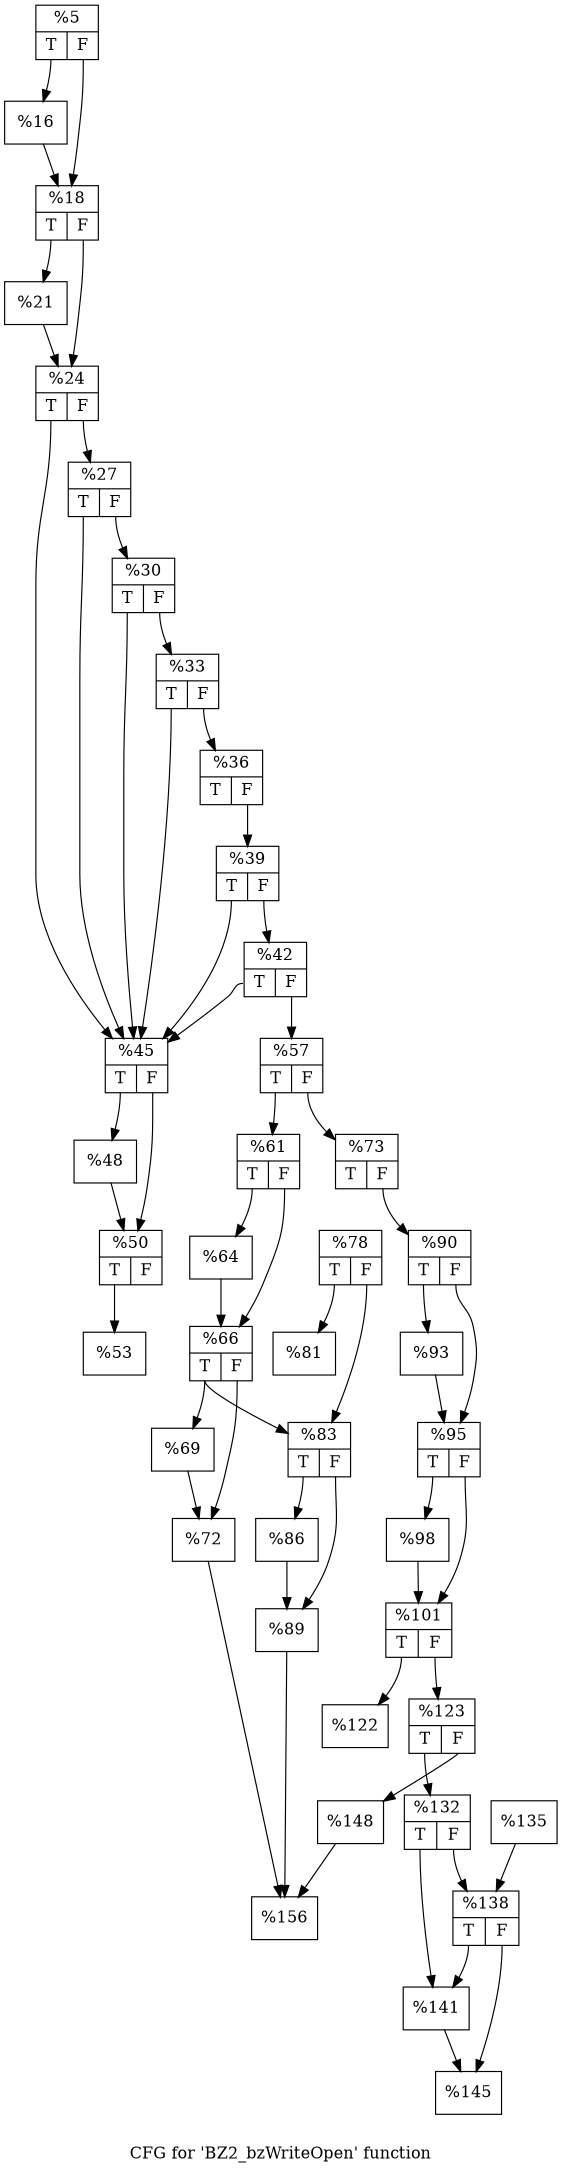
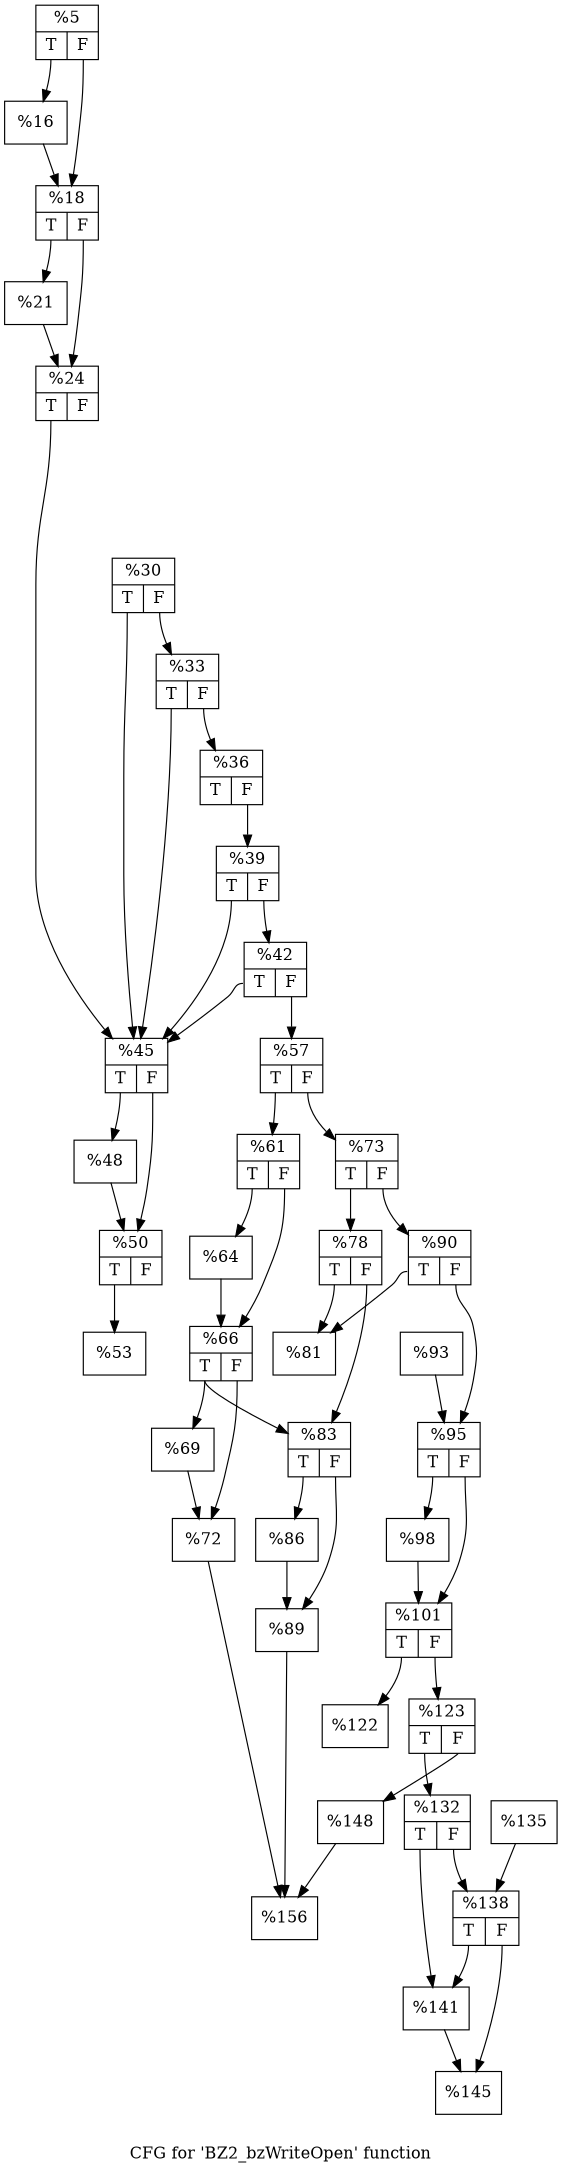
node "%27": removed
edge "%73" -> "%78": added
edge "%90" -> "%93": now "%90" -> "%81"
